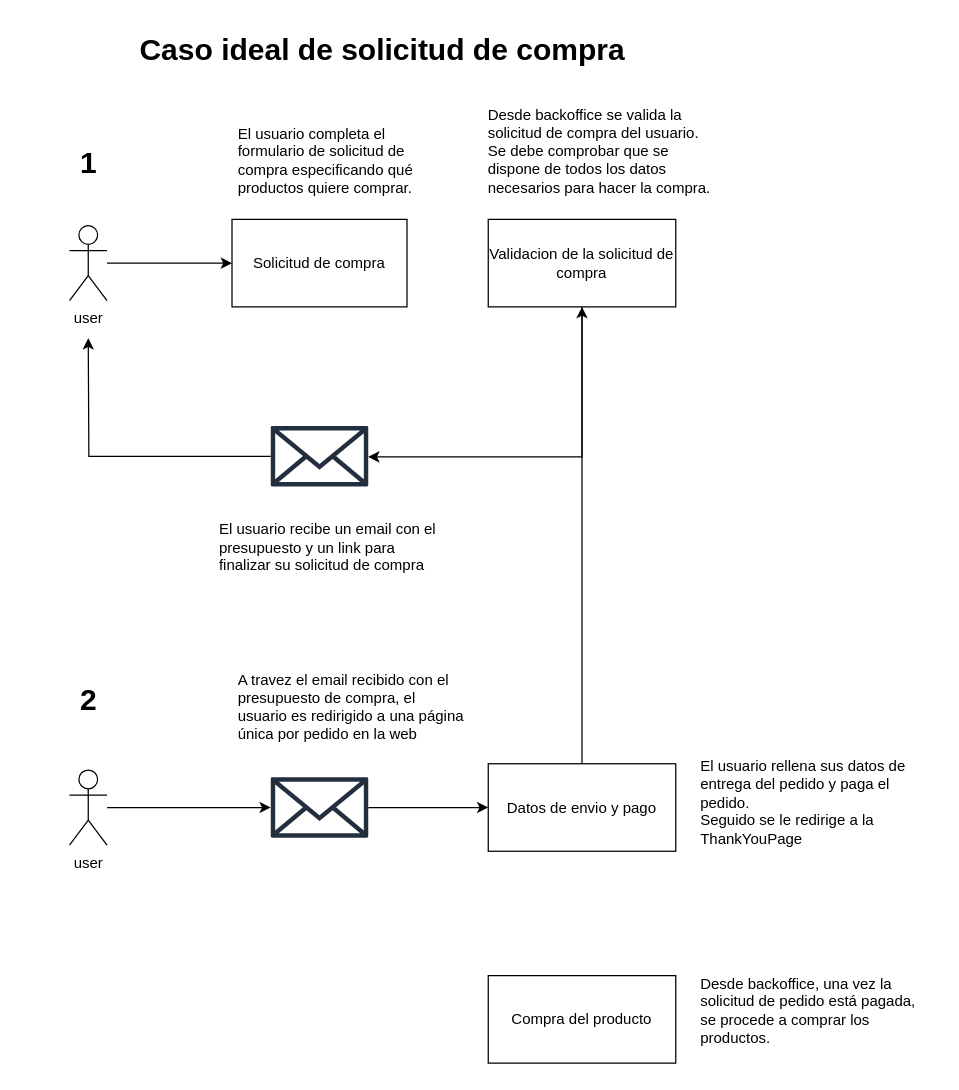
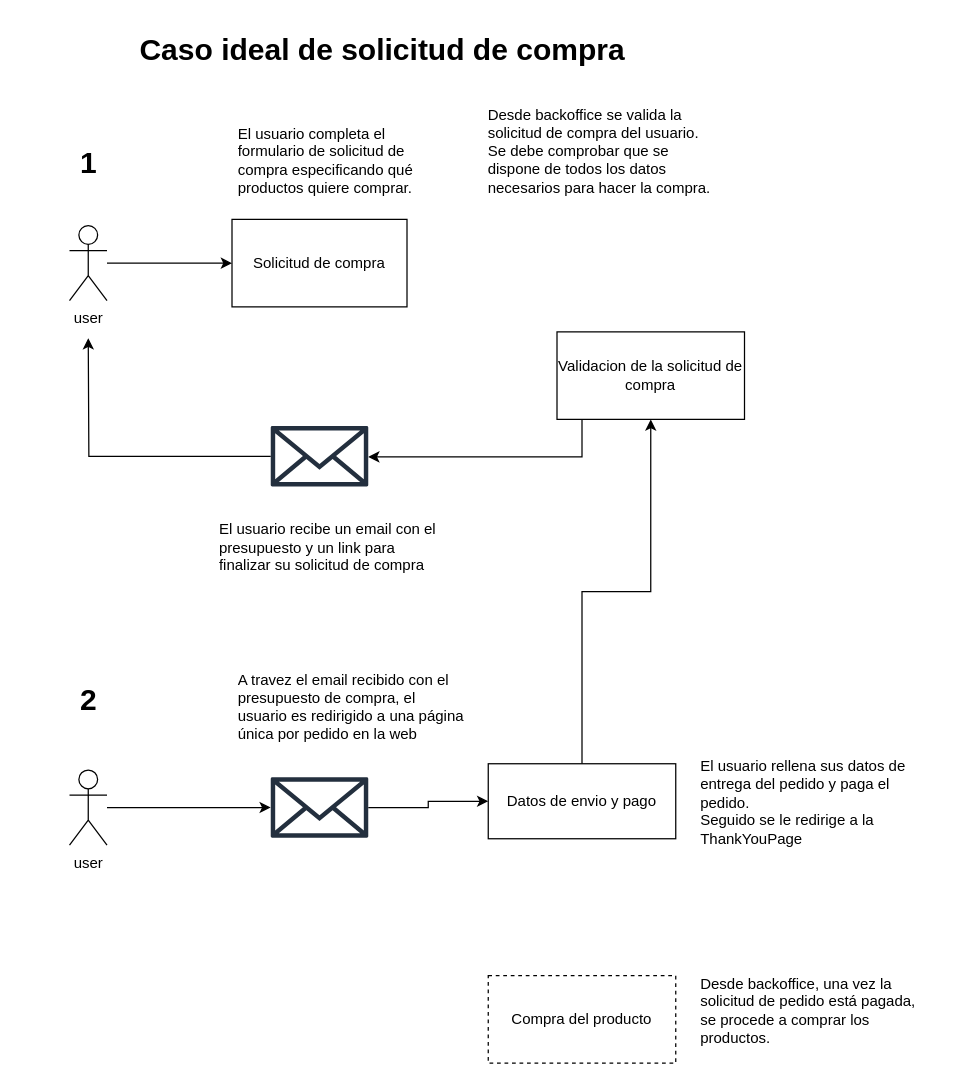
node "Validacion de la solicitud de compra": moved (582, 263) -> (651, 376)
node "Datos de envio y pago": size 188x88 -> 188x75
node "Compra del producto": style solid -> dashed
